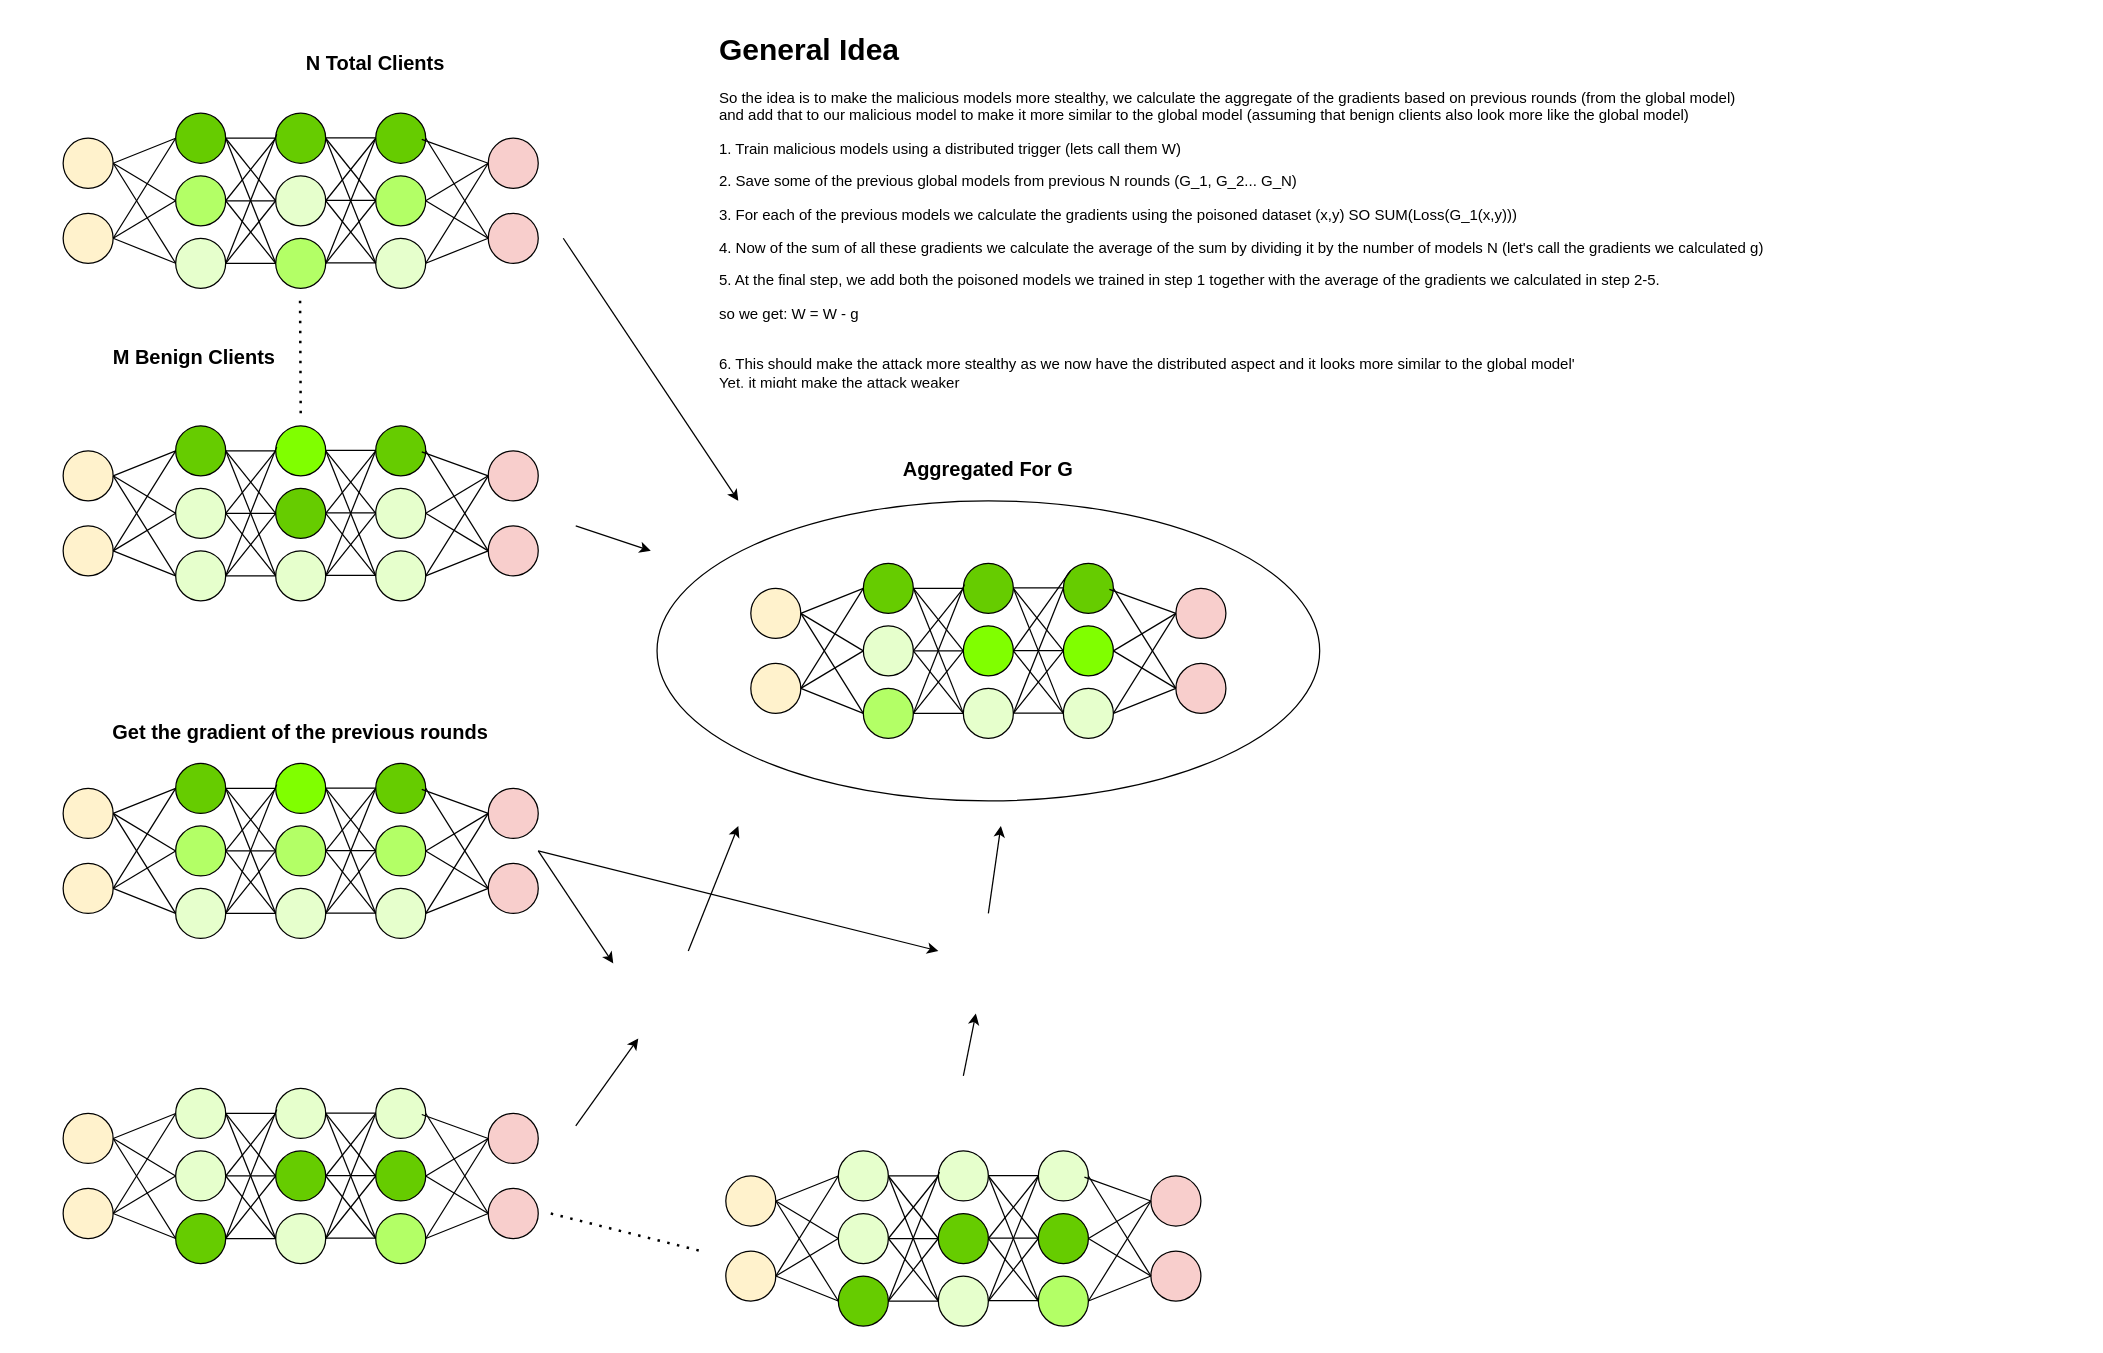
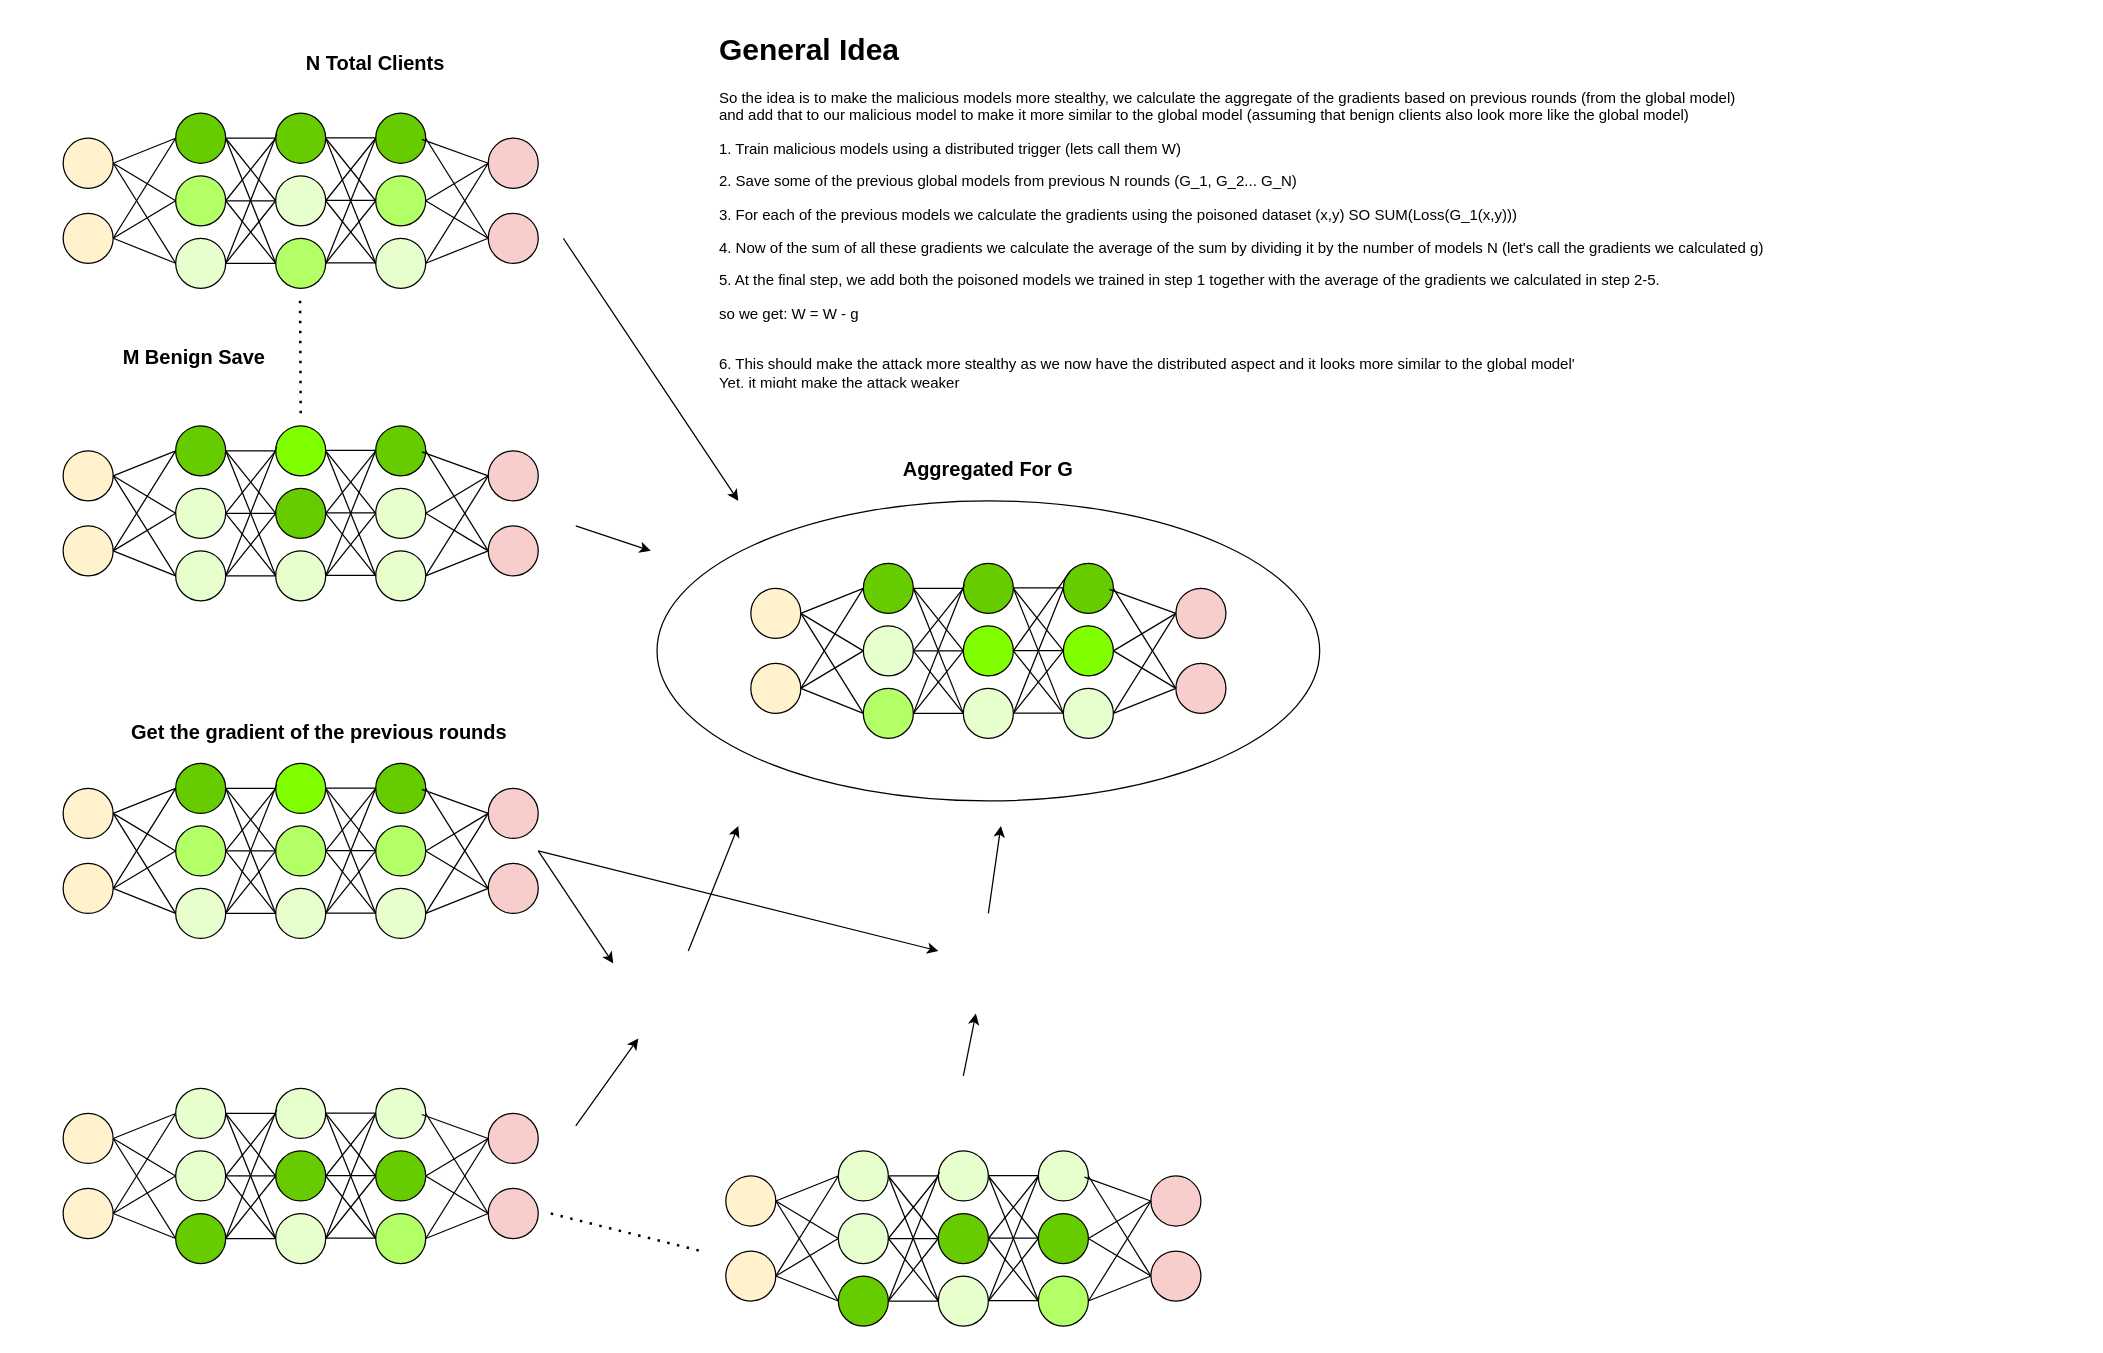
node "M Benign Clients": label "M Benign Clients" -> "M Benign Save"
node "Get the gradient of the previous rounds": moved (301, 732) -> (319, 732)
